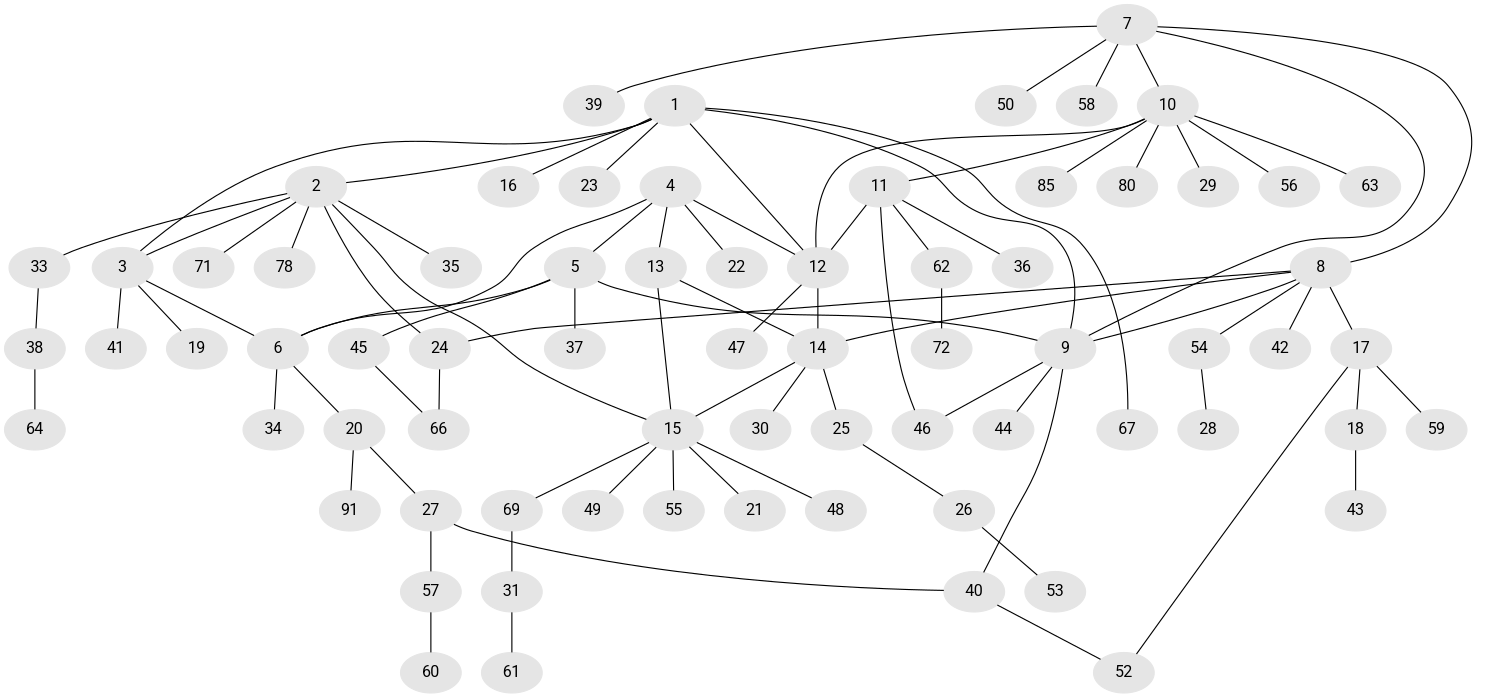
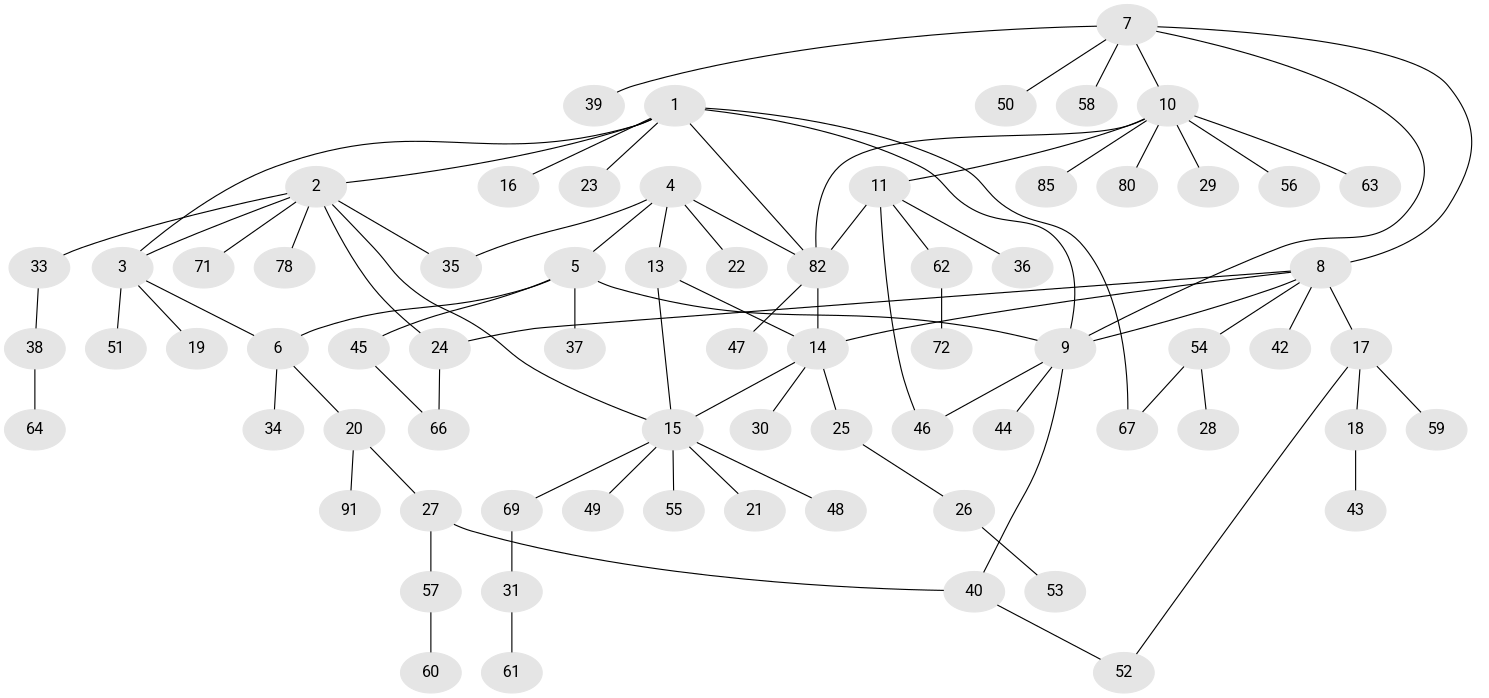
node "12": label "12" -> "82"
edge "4" -- "6": now "4" -- "35"
node "41": label "41" -> "51"
edge "54" -- "67": added
